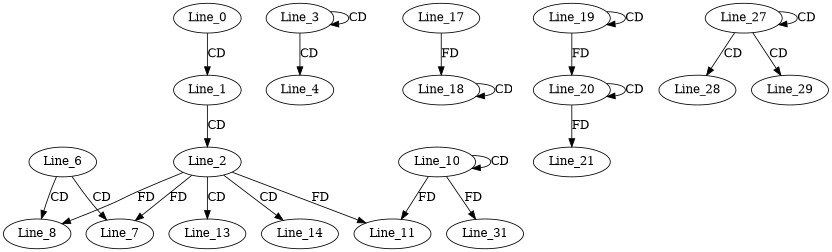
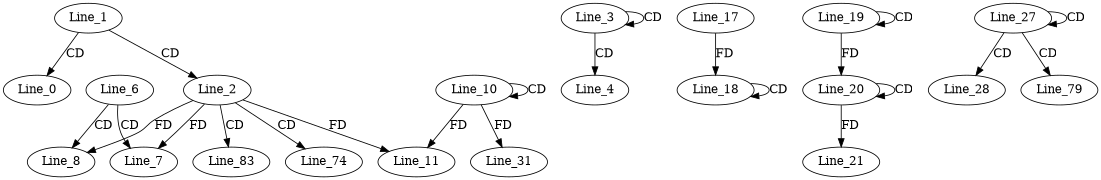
edge "Line_0" -> "Line_1": reversed
node "Line_29": label "Line_29" -> "Line_79"
node "Line_13": label "Line_13" -> "Line_83"
node "Line_14": label "Line_14" -> "Line_74"
